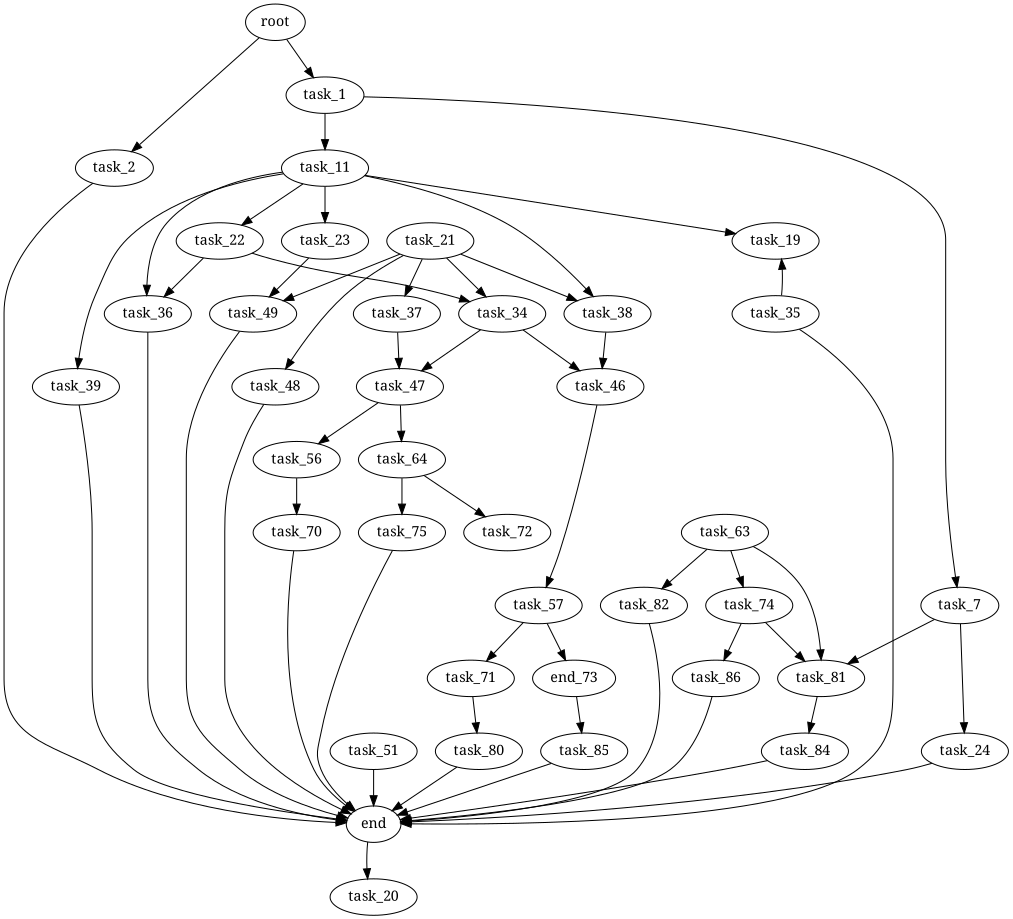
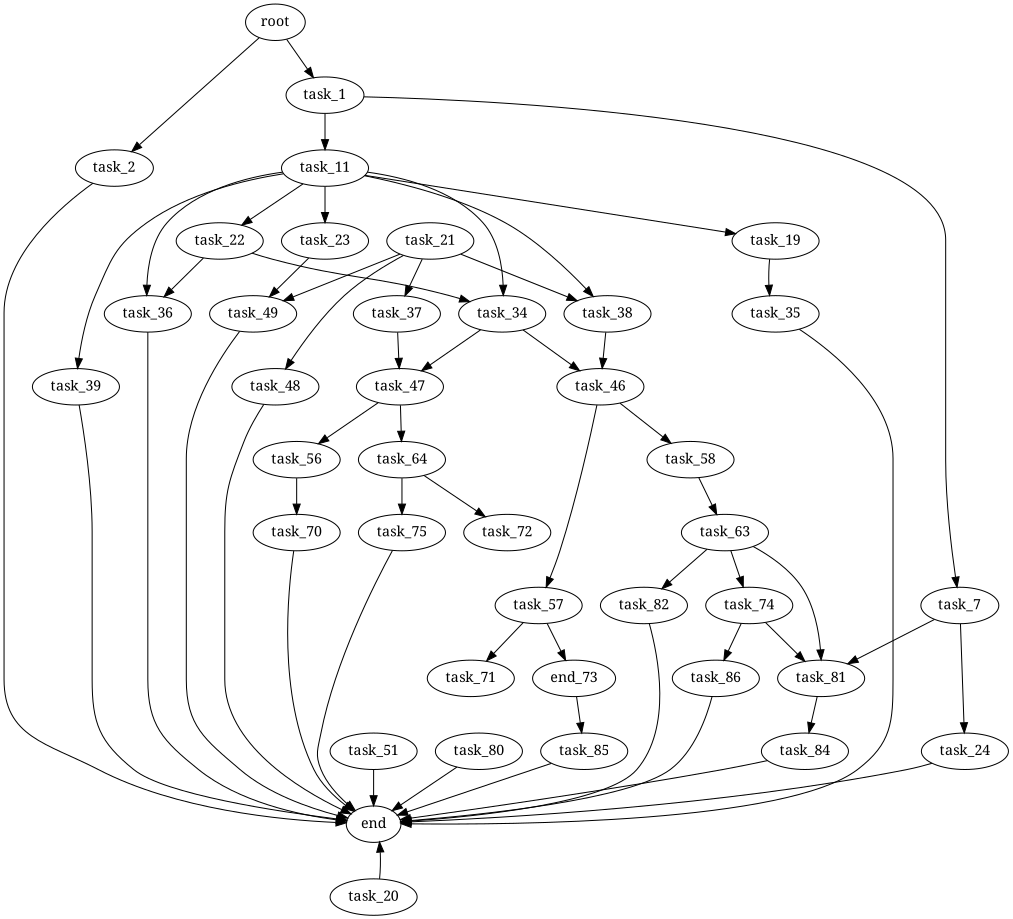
edge "task_21" -> "task_34": now "task_11" -> "task_34"
edge "task_35" -> "task_19": reversed
node "task_58": added
edge "task_71" -> "task_80": removed
edge "end" -> "task_20": reversed
